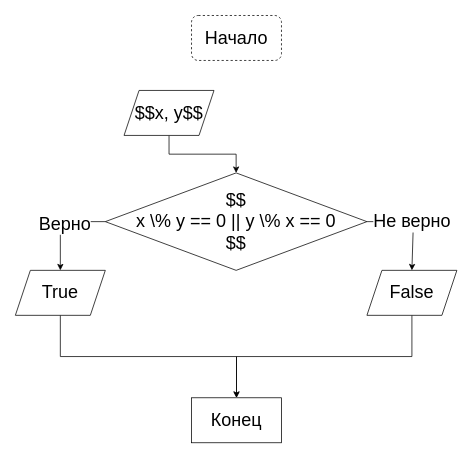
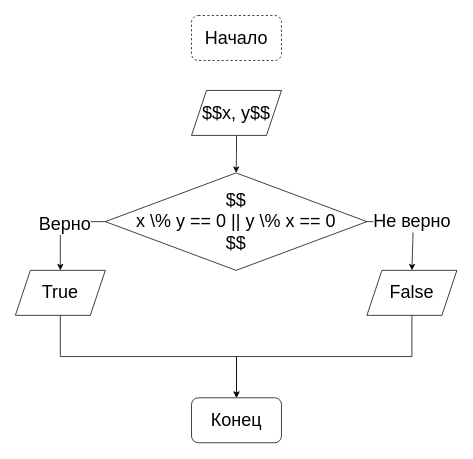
node "$$x, y$$": moved (169, 113) -> (237, 113)
node "Конец": shape rectangle -> rounded rectangle
